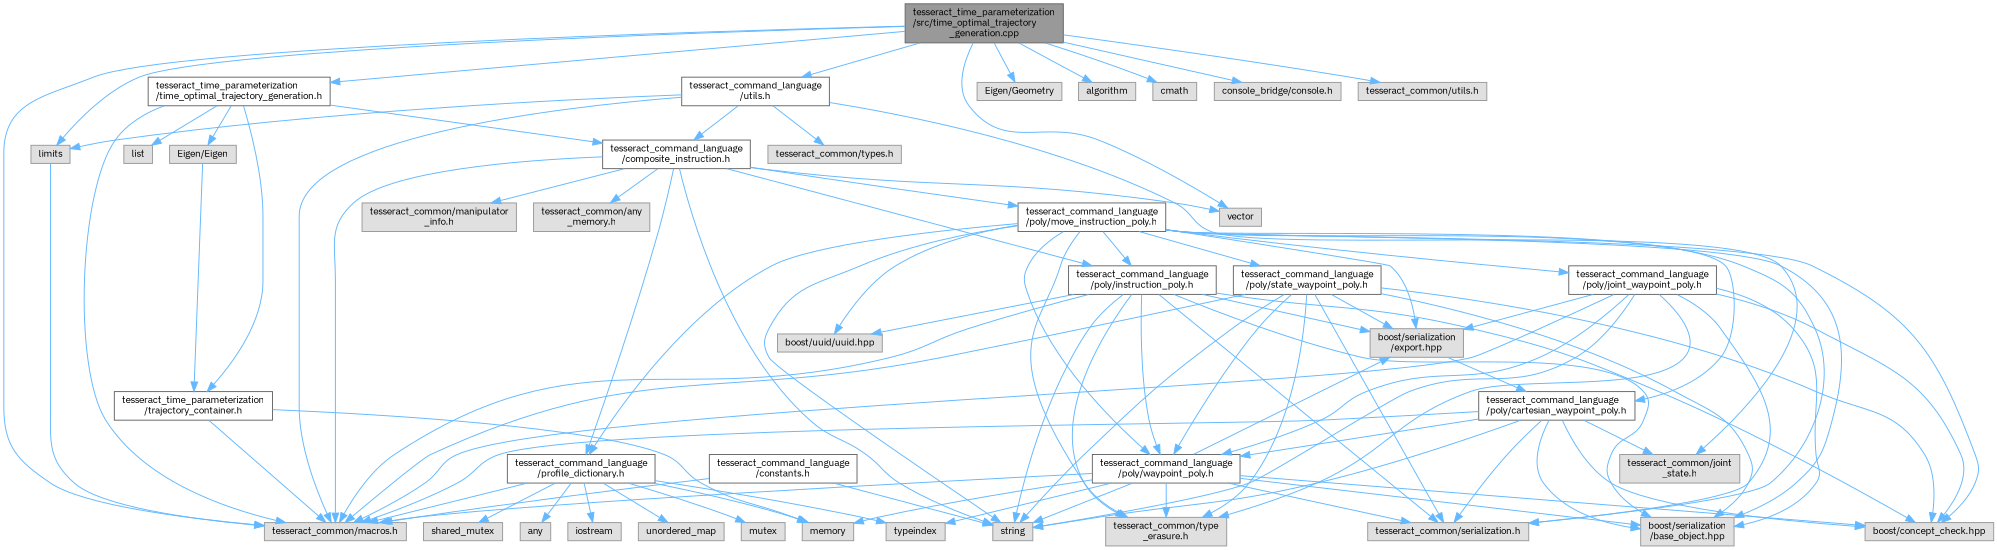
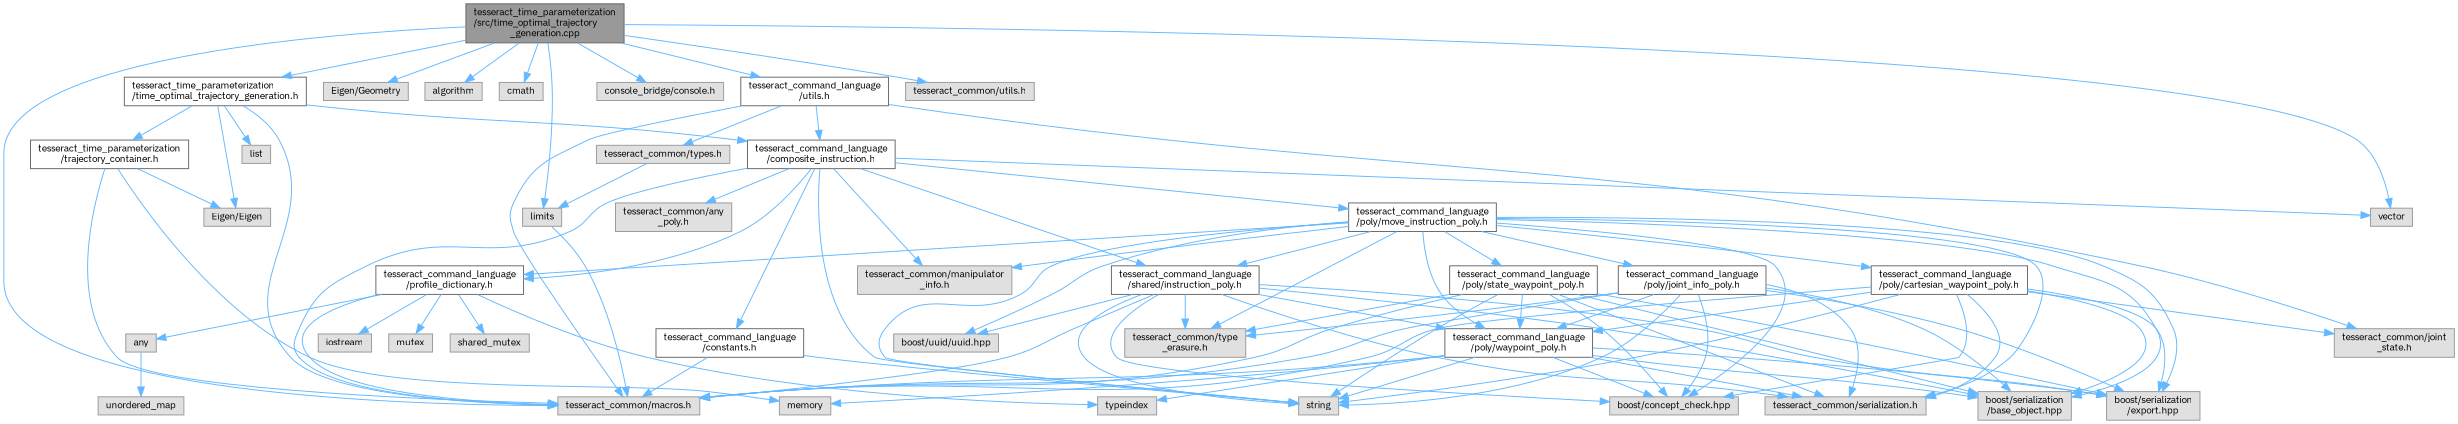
edge "tesseract_command_language /utils.h" -> "limits": now "tesseract_common/types.h" -> "limits"
node "tesseract_common/any _memory.h": label "tesseract_common/any _memory.h" -> "tesseract_common/any _poly.h"
edge "tesseract_command_language /composite_instruction.h" -> "tesseract_command_language /constants.h": added
edge "tesseract_command_language /poly/move_instruction_poly.h" -> "tesseract_common/manipulator _info.h": added
edge "Eigen/Eigen" -> "tesseract_time_parameterization /trajectory_container.h": reversed
node "tesseract_command_language /poly/instruction_poly.h": label "tesseract_command_language /poly/instruction_poly.h" -> "tesseract_command_language /shared/instruction_poly.h"
node "tesseract_command_language /poly/joint_waypoint_poly.h": label "tesseract_command_language /poly/joint_waypoint_poly.h" -> "tesseract_command_language /poly/joint_info_poly.h"
edge "boost/serialization /export.hpp" -> "tesseract_command_language /poly/cartesian_waypoint_poly.h": reversed
edge "tesseract_command_language /poly/waypoint_poly.h" -> "tesseract_common/type _erasure.h": removed
edge "tesseract_command_language /profile_dictionary.h" -> "memory": removed
edge "tesseract_command_language /profile_dictionary.h" -> "unordered_map": now "any" -> "unordered_map"
